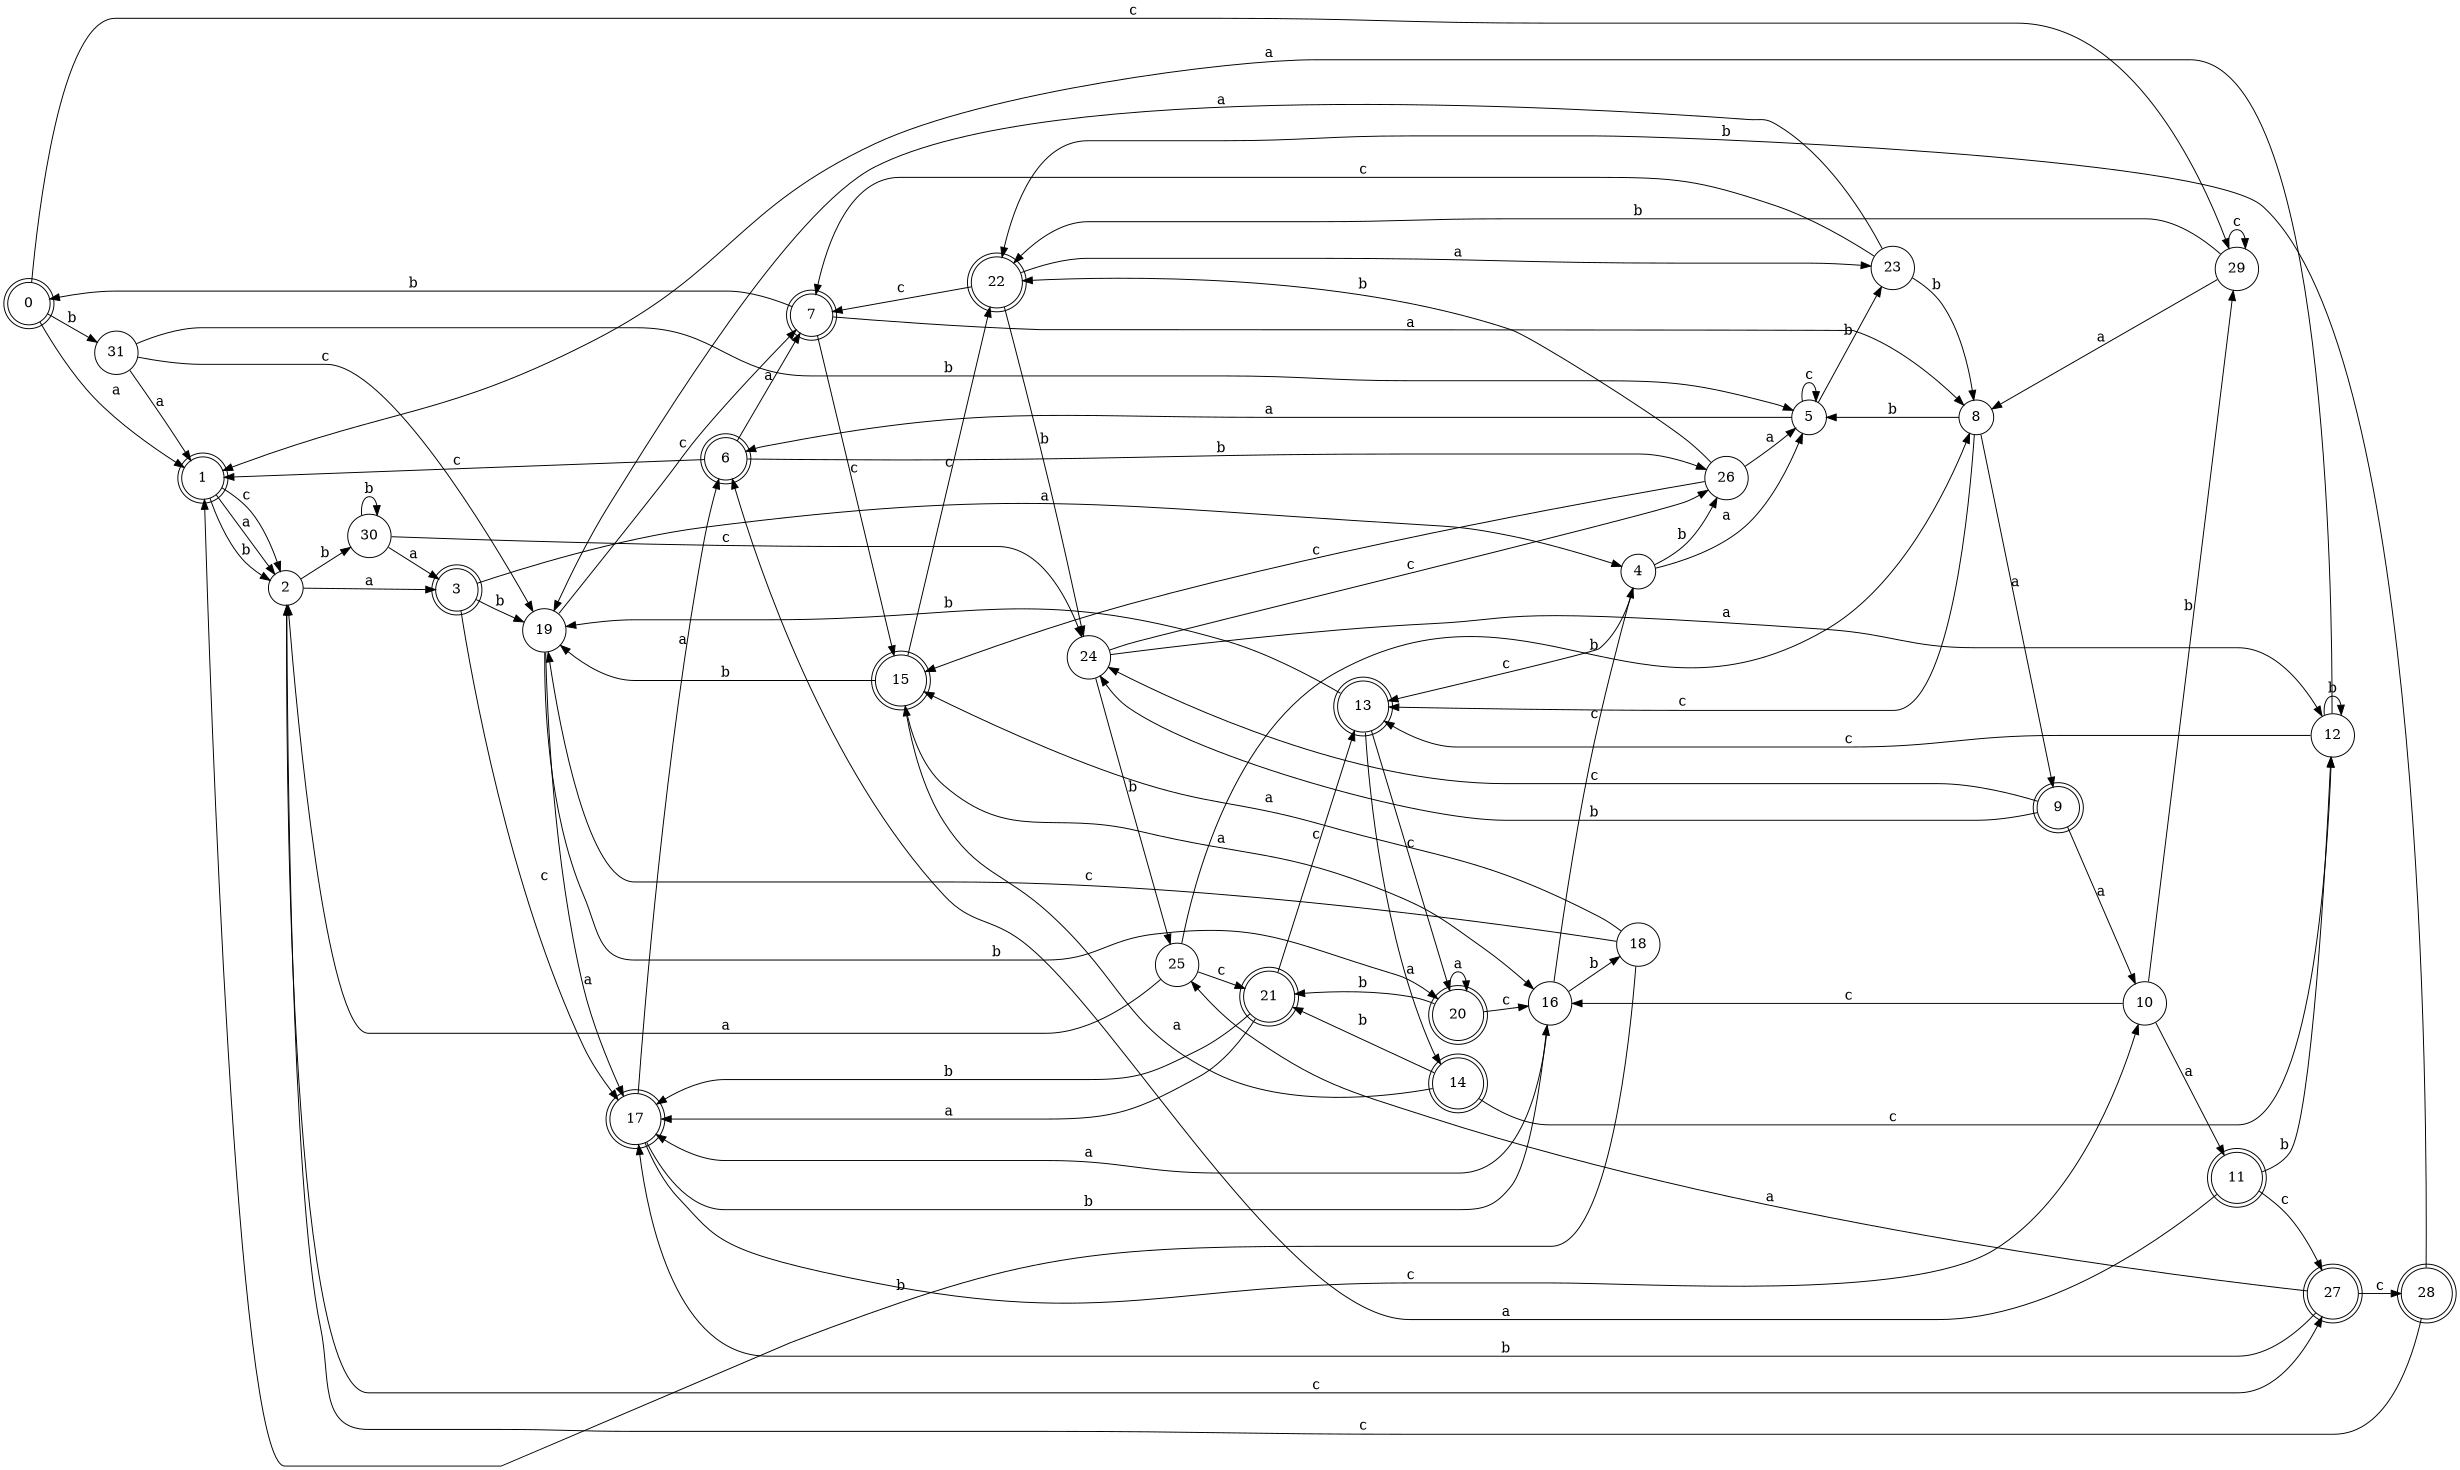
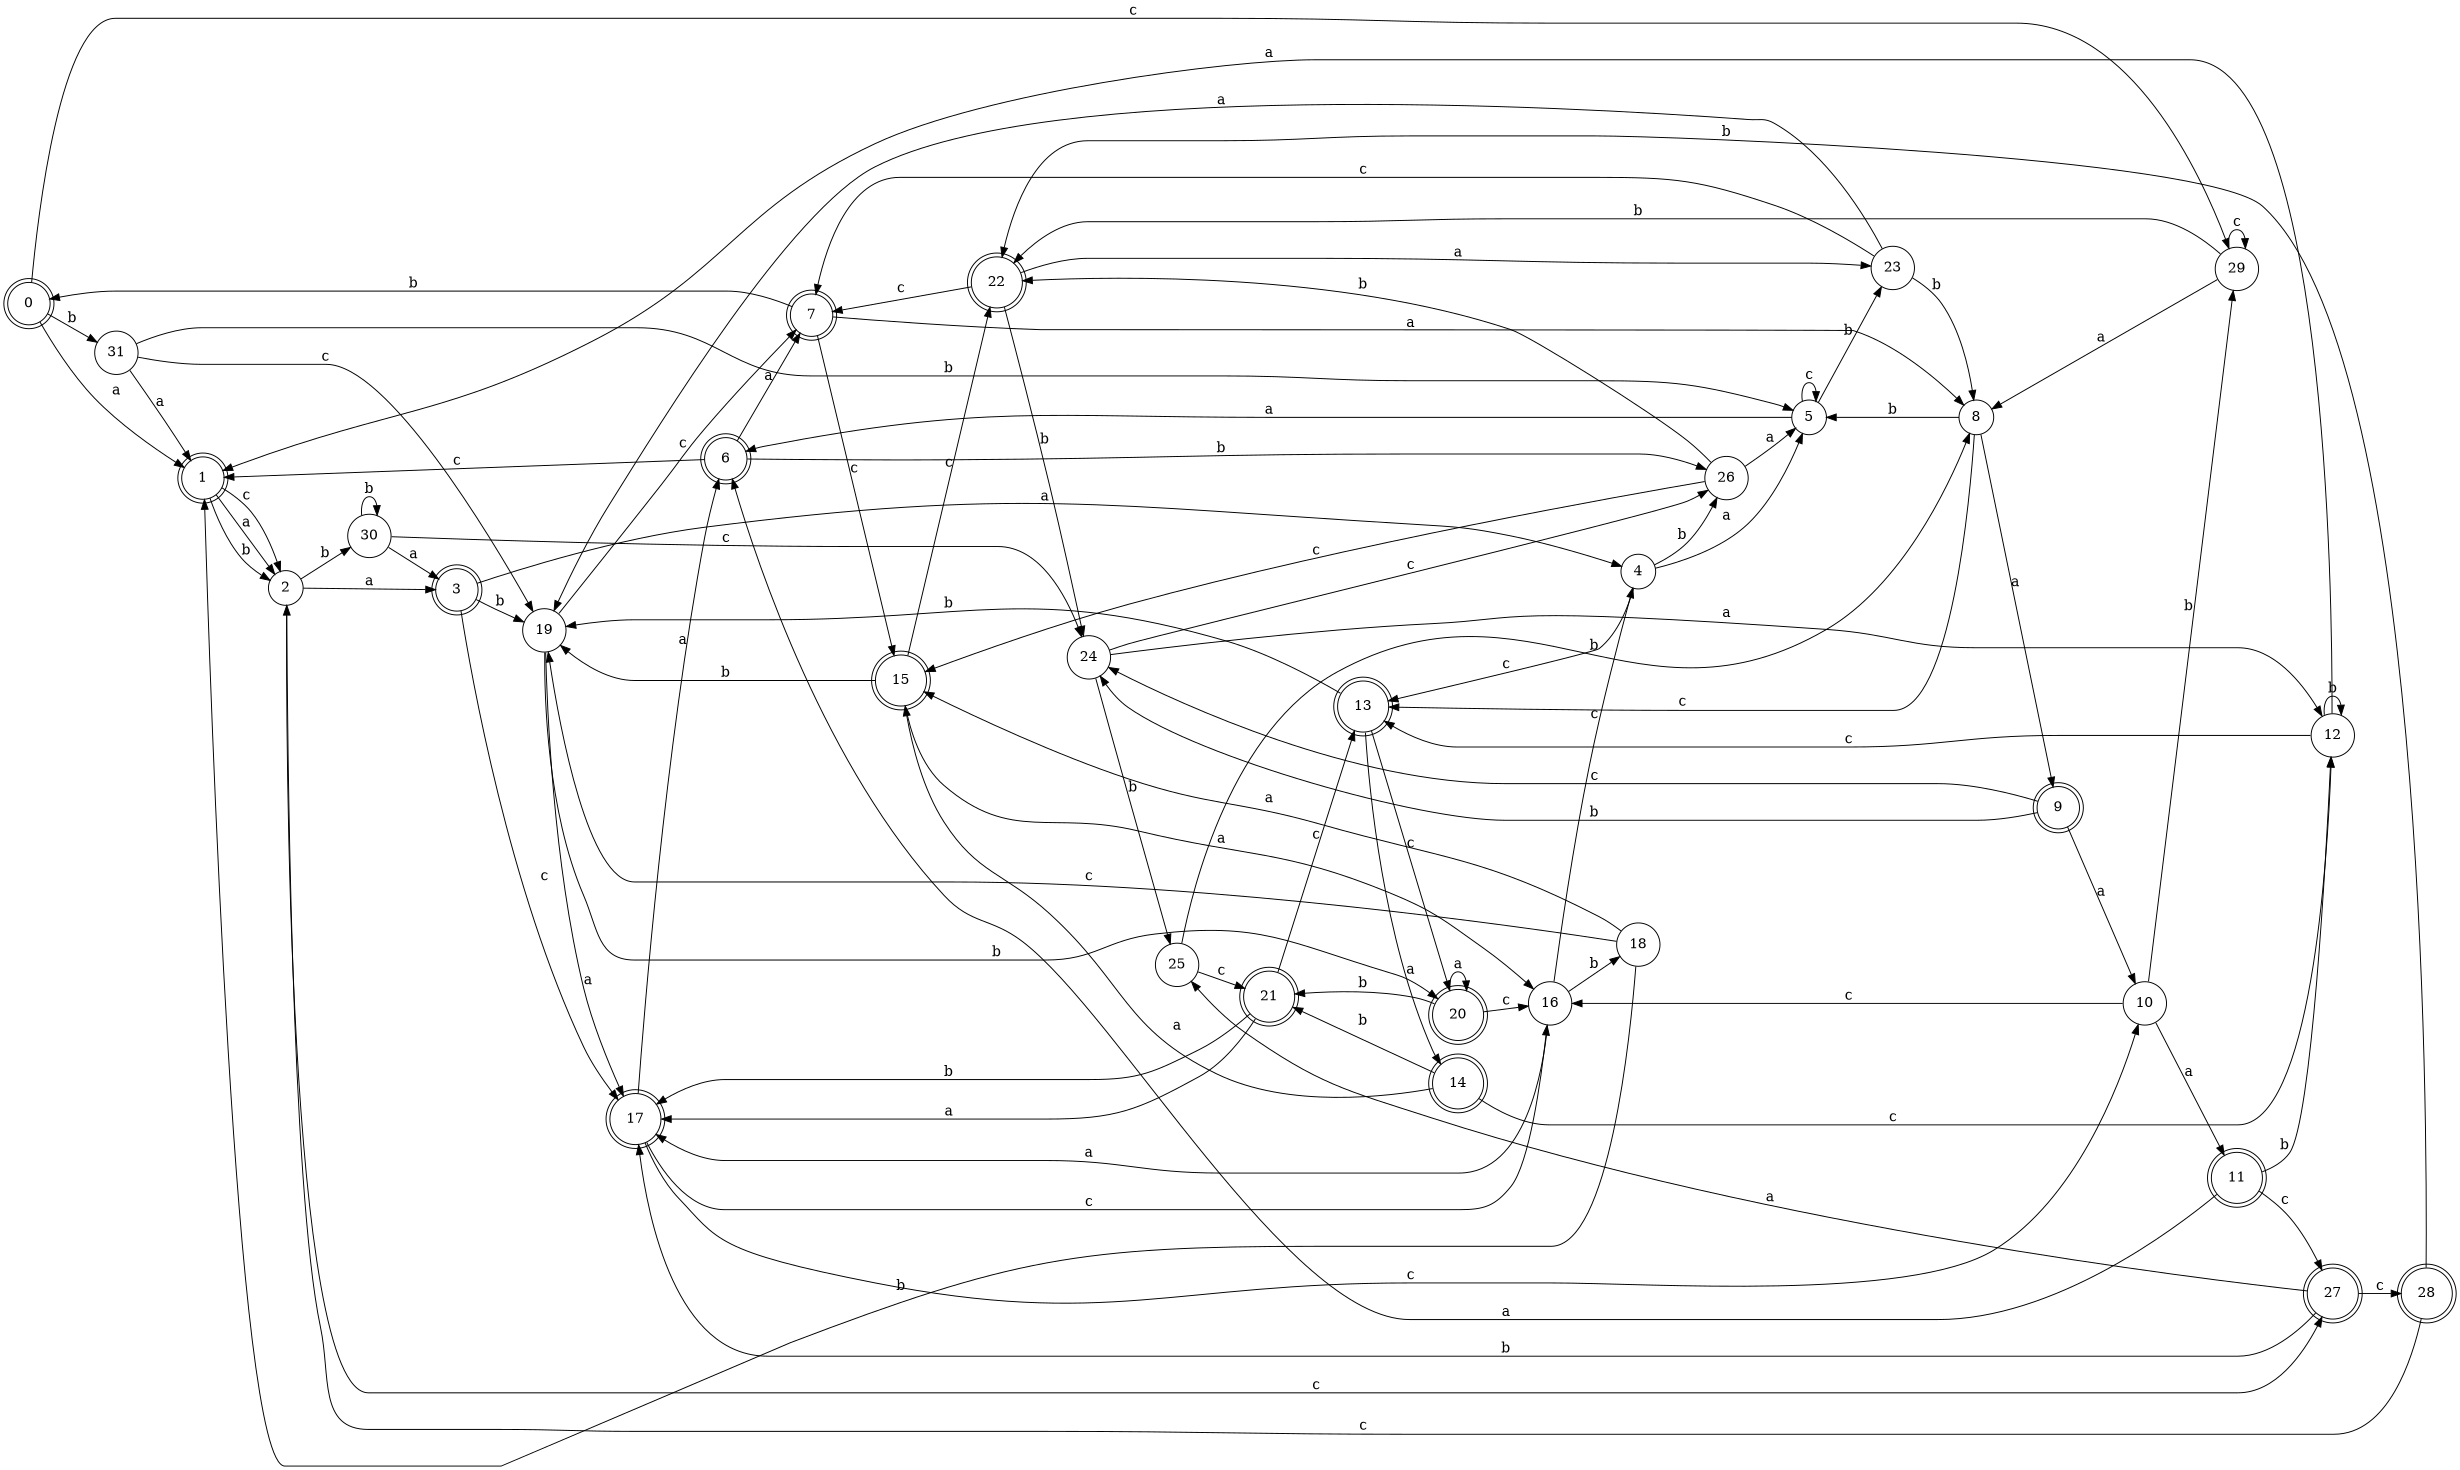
edge "25" -> "2": removed, label "a"
edge "17" -> "16": label "b" -> "c"
